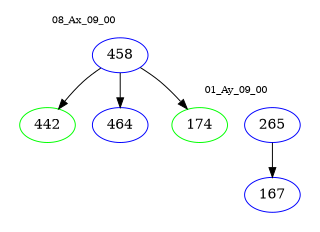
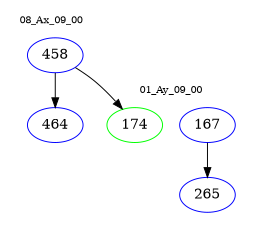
node "442": removed
edge "265" -> "167": reversed
